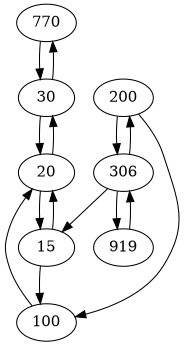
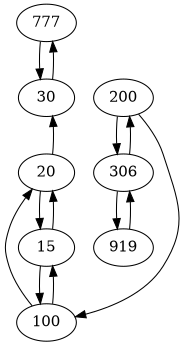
node "770": label "770" -> "777"
edge "30" -> "20": removed
edge "306" -> "15": now "100" -> "15"
